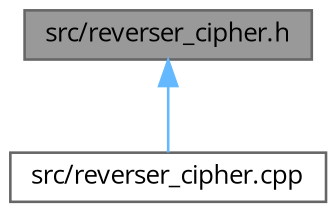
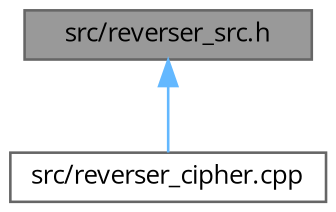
node "src/reverser_cipher.h": label "src/reverser_cipher.h" -> "src/reverser_src.h"
